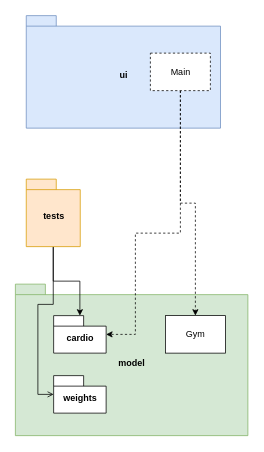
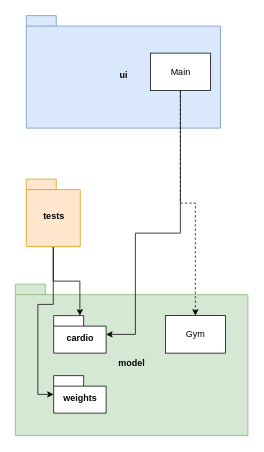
node "Main": style dashed -> solid
edge "Main" -> "cardio": style dashed -> solid
edge "tests" -> "weights": arrowhead open -> classic
